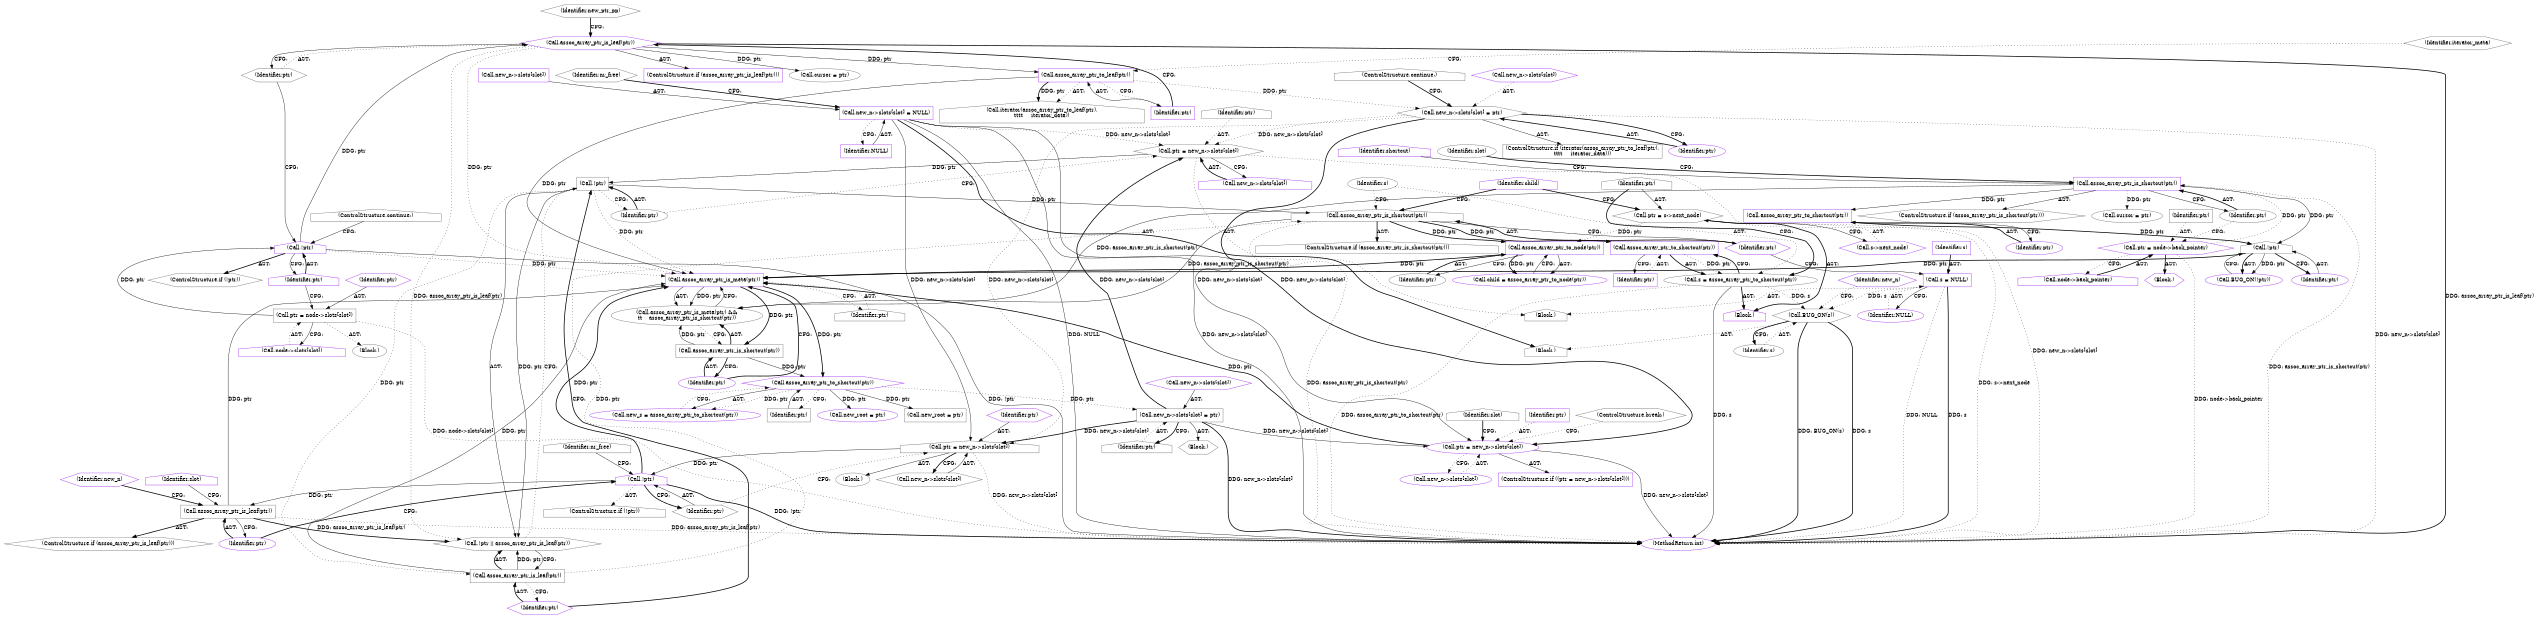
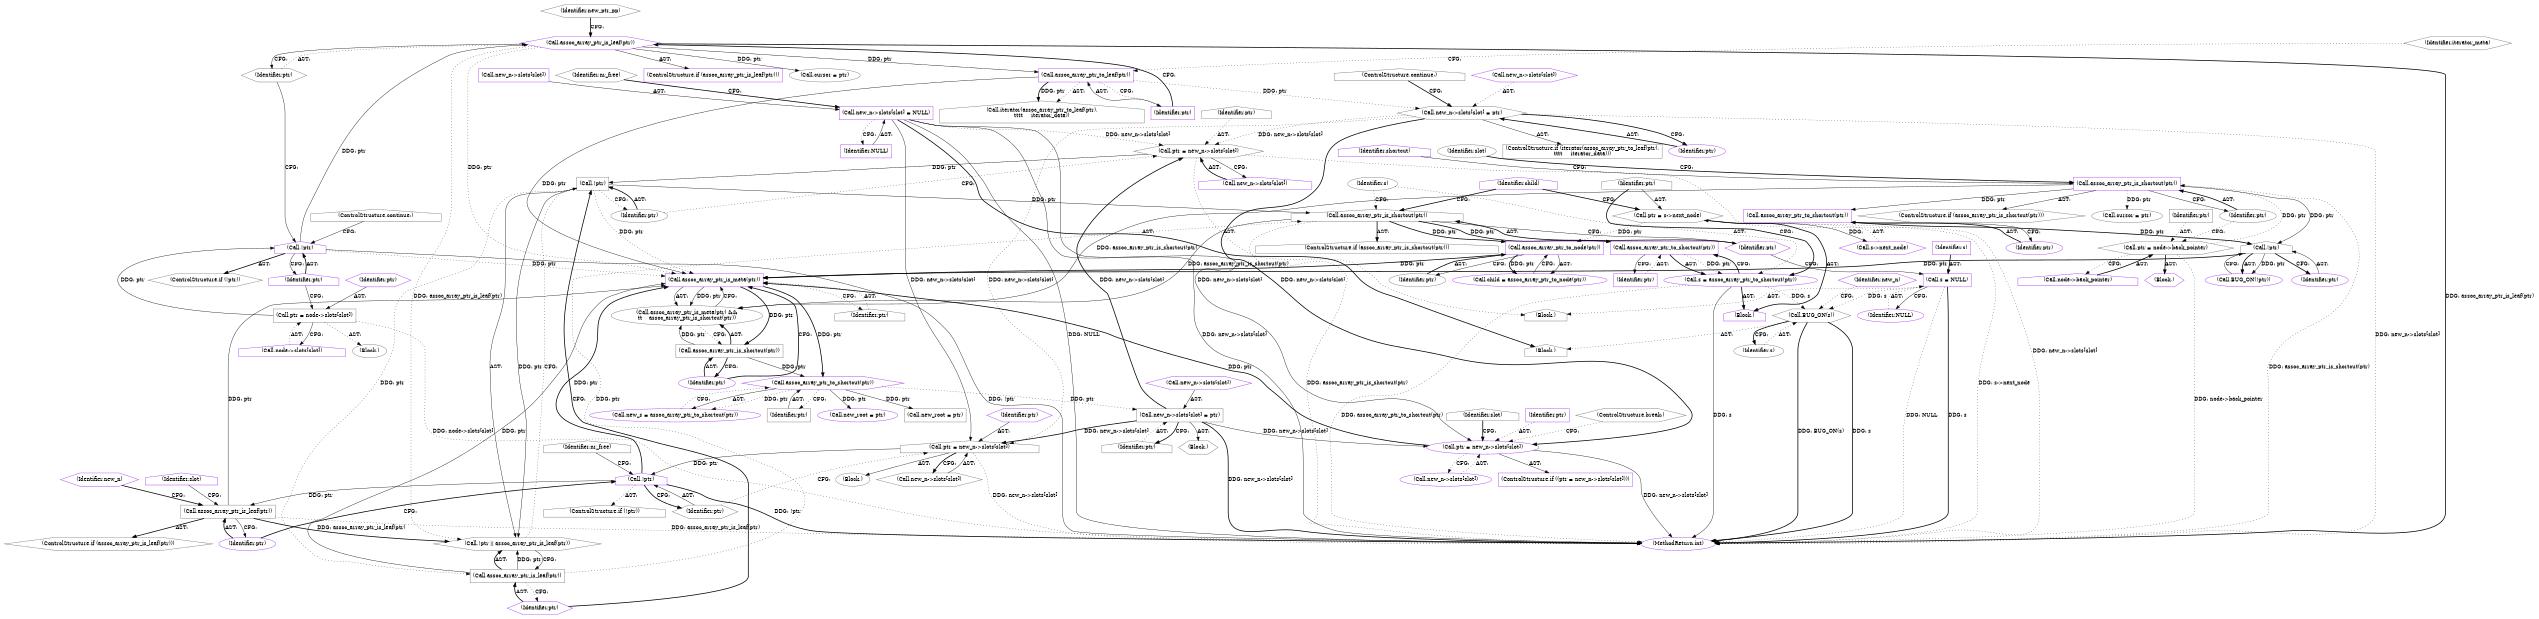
edge "(Call,ptr = s->next_node)" -> "(Call,s->next_node)": label "CFG: " -> "DDG: "
node "(Call,ptr = node->back_pointer)": color purple -> gray40
node "(Call,s = assoc_array_ptr_to_shortcut(ptr))": color gray40 -> purple
